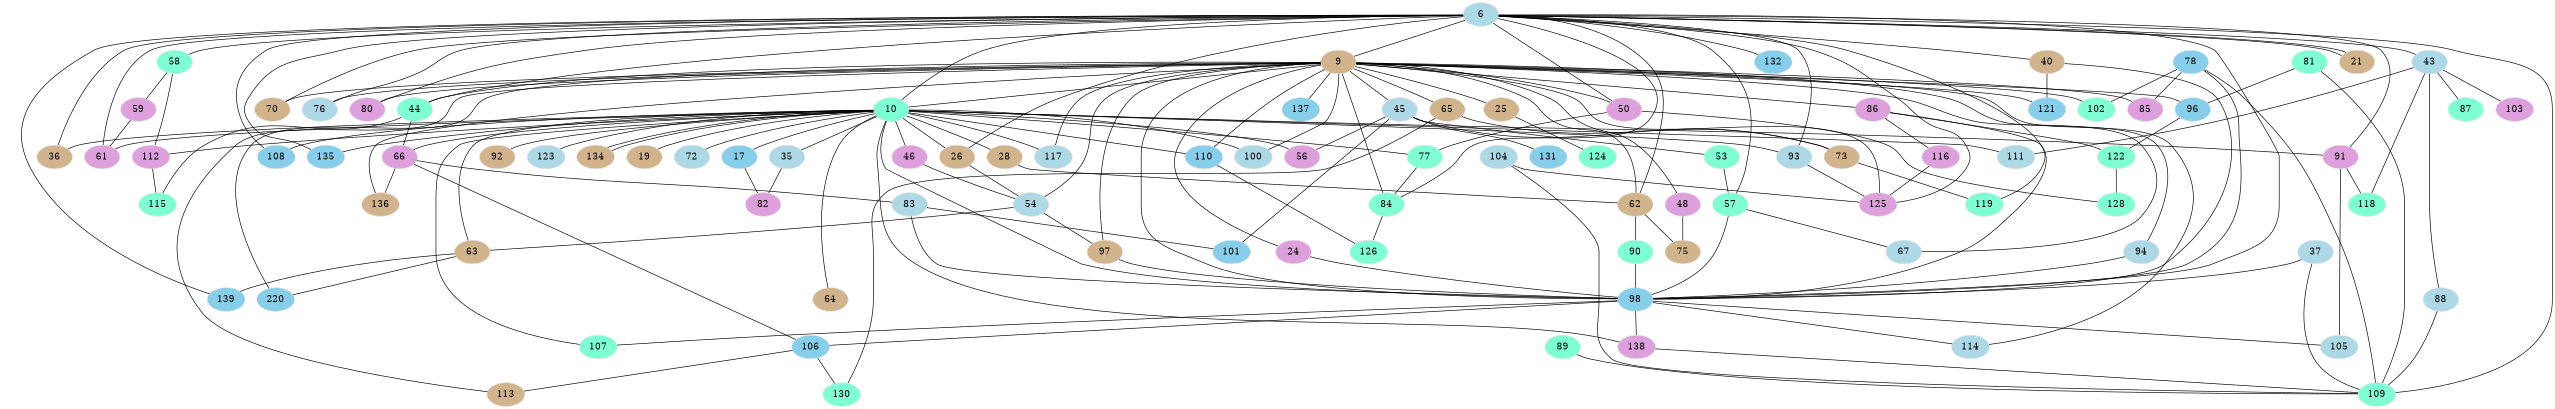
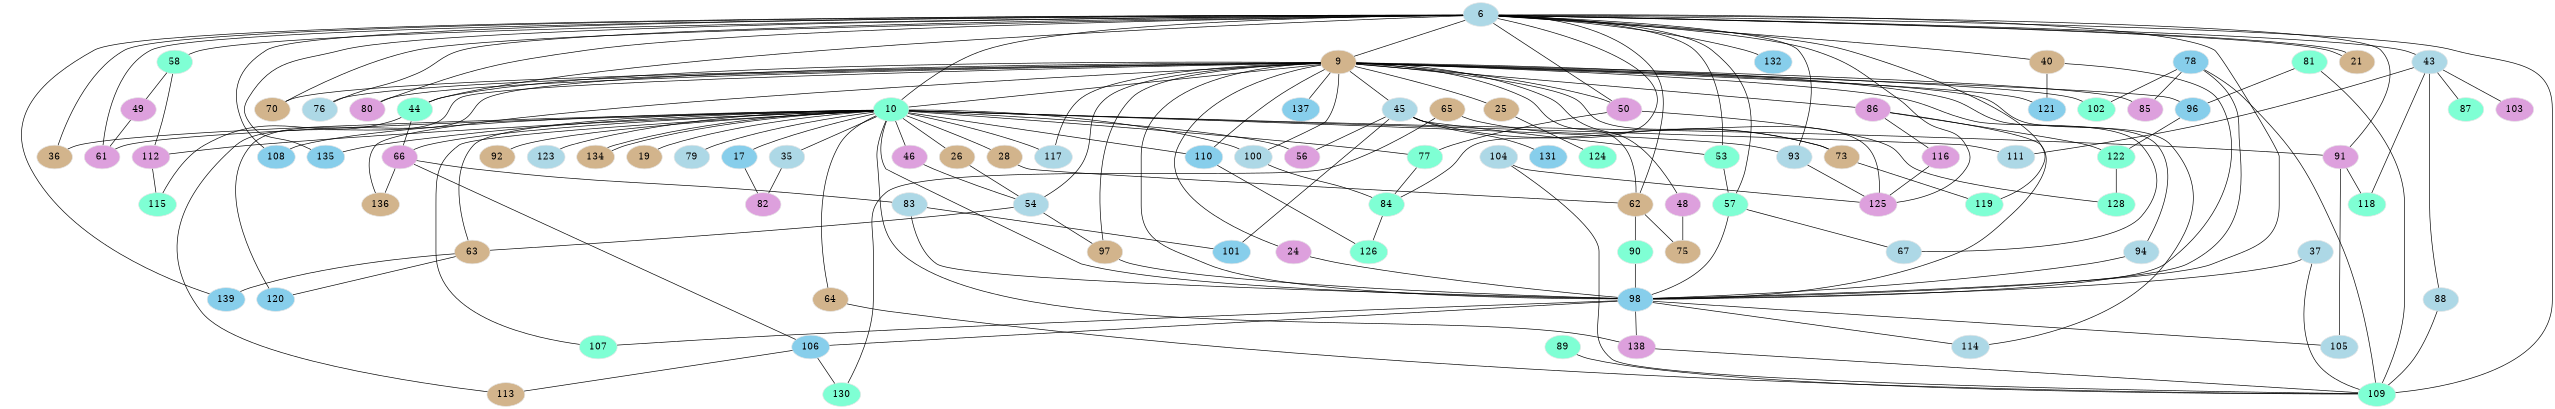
edge "6" -- "26": now "6" -- "53"
edge "9" -- "65": removed
node "59": label "59" -> "49"
edge "9" -- "84": now "100" -- "84"
node "72": label "72" -> "79"
node "220": label "220" -> "120"
edge "64" -- "109": added
